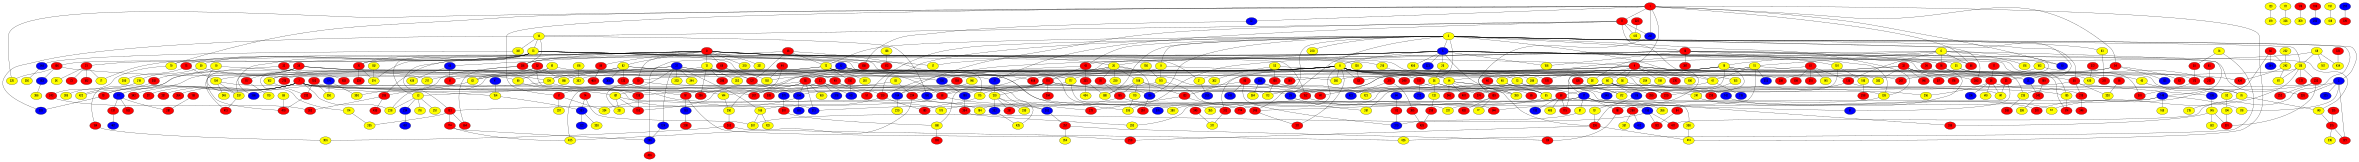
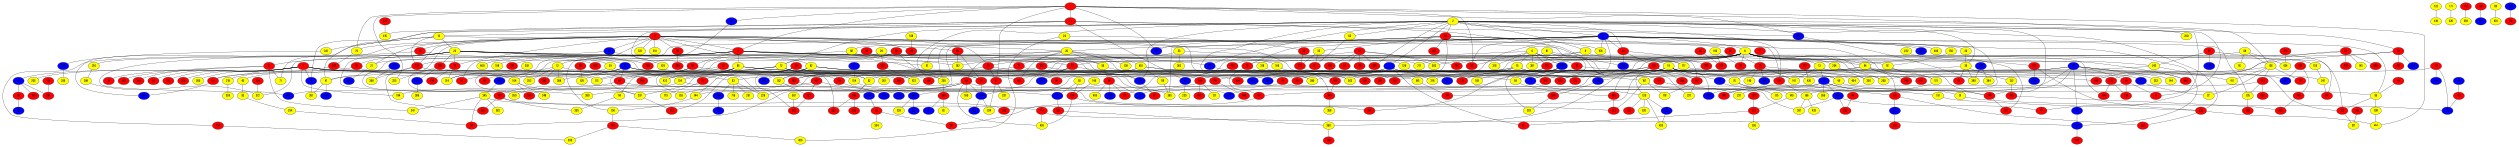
node "255": added
edge "245" -- "347": added
